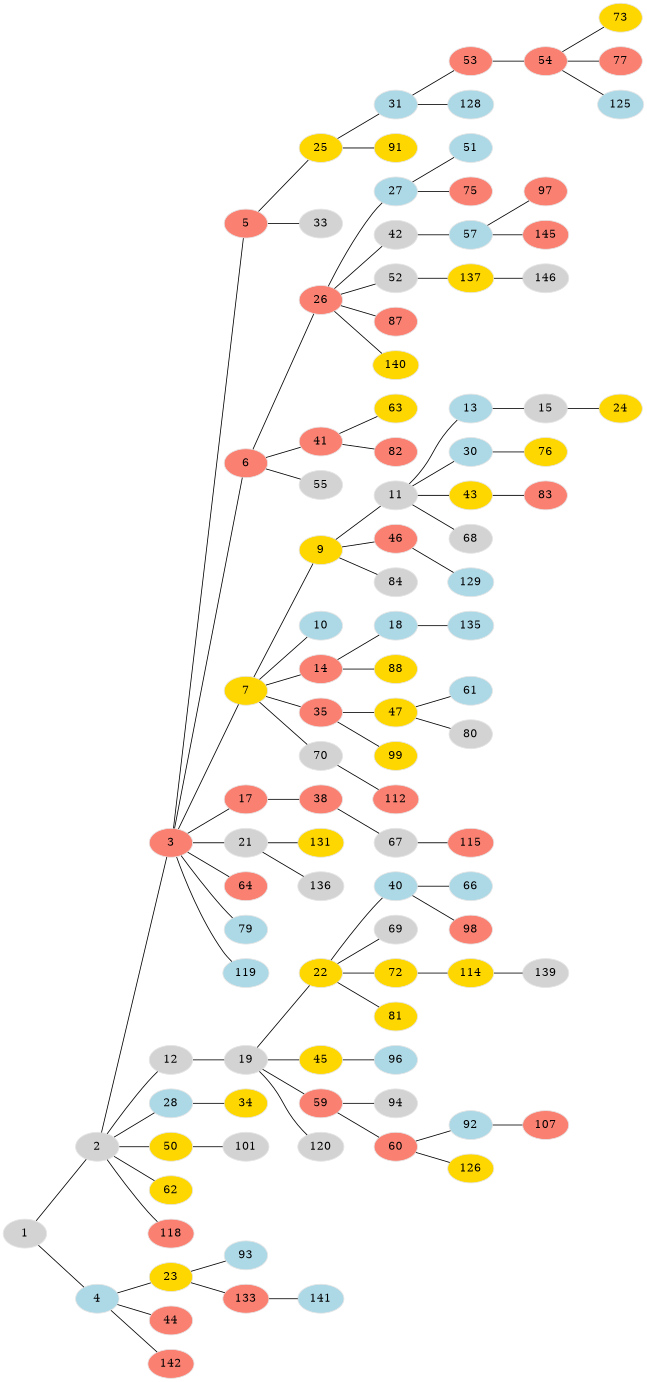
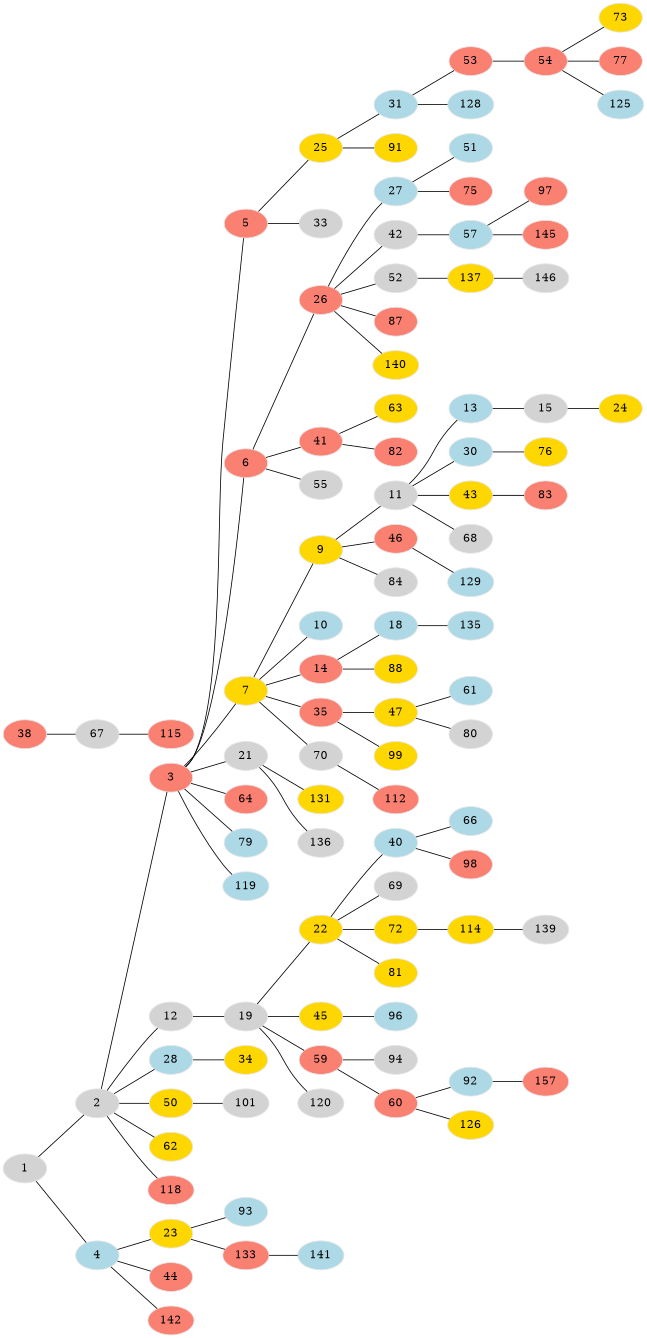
node "17": removed
node "107": label "107" -> "157"
